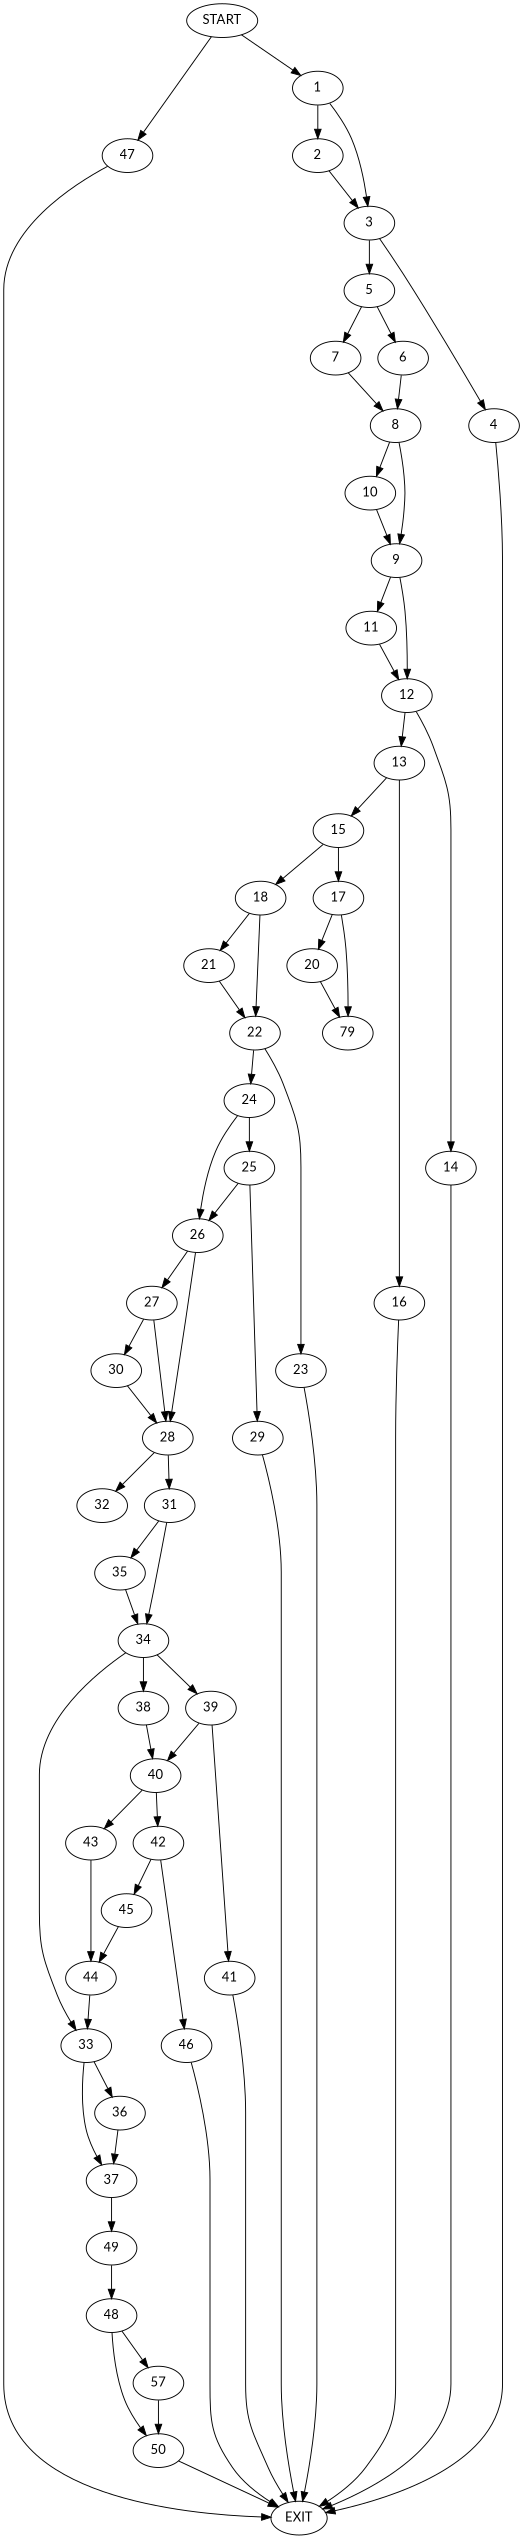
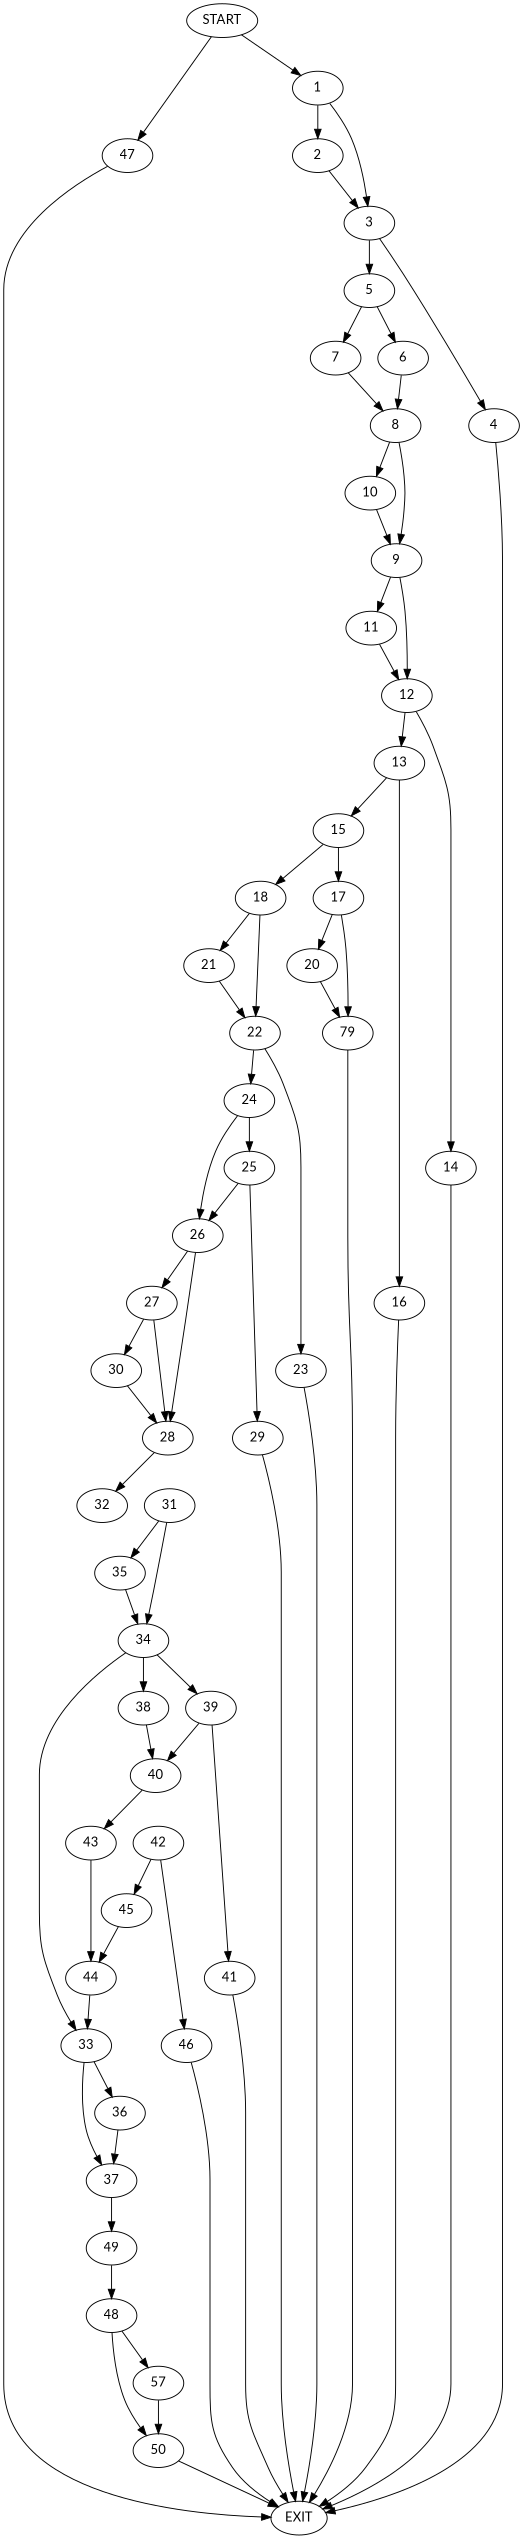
edge "28" -> "31": removed
edge "79" -> "EXIT": added
edge "40" -> "42": removed
